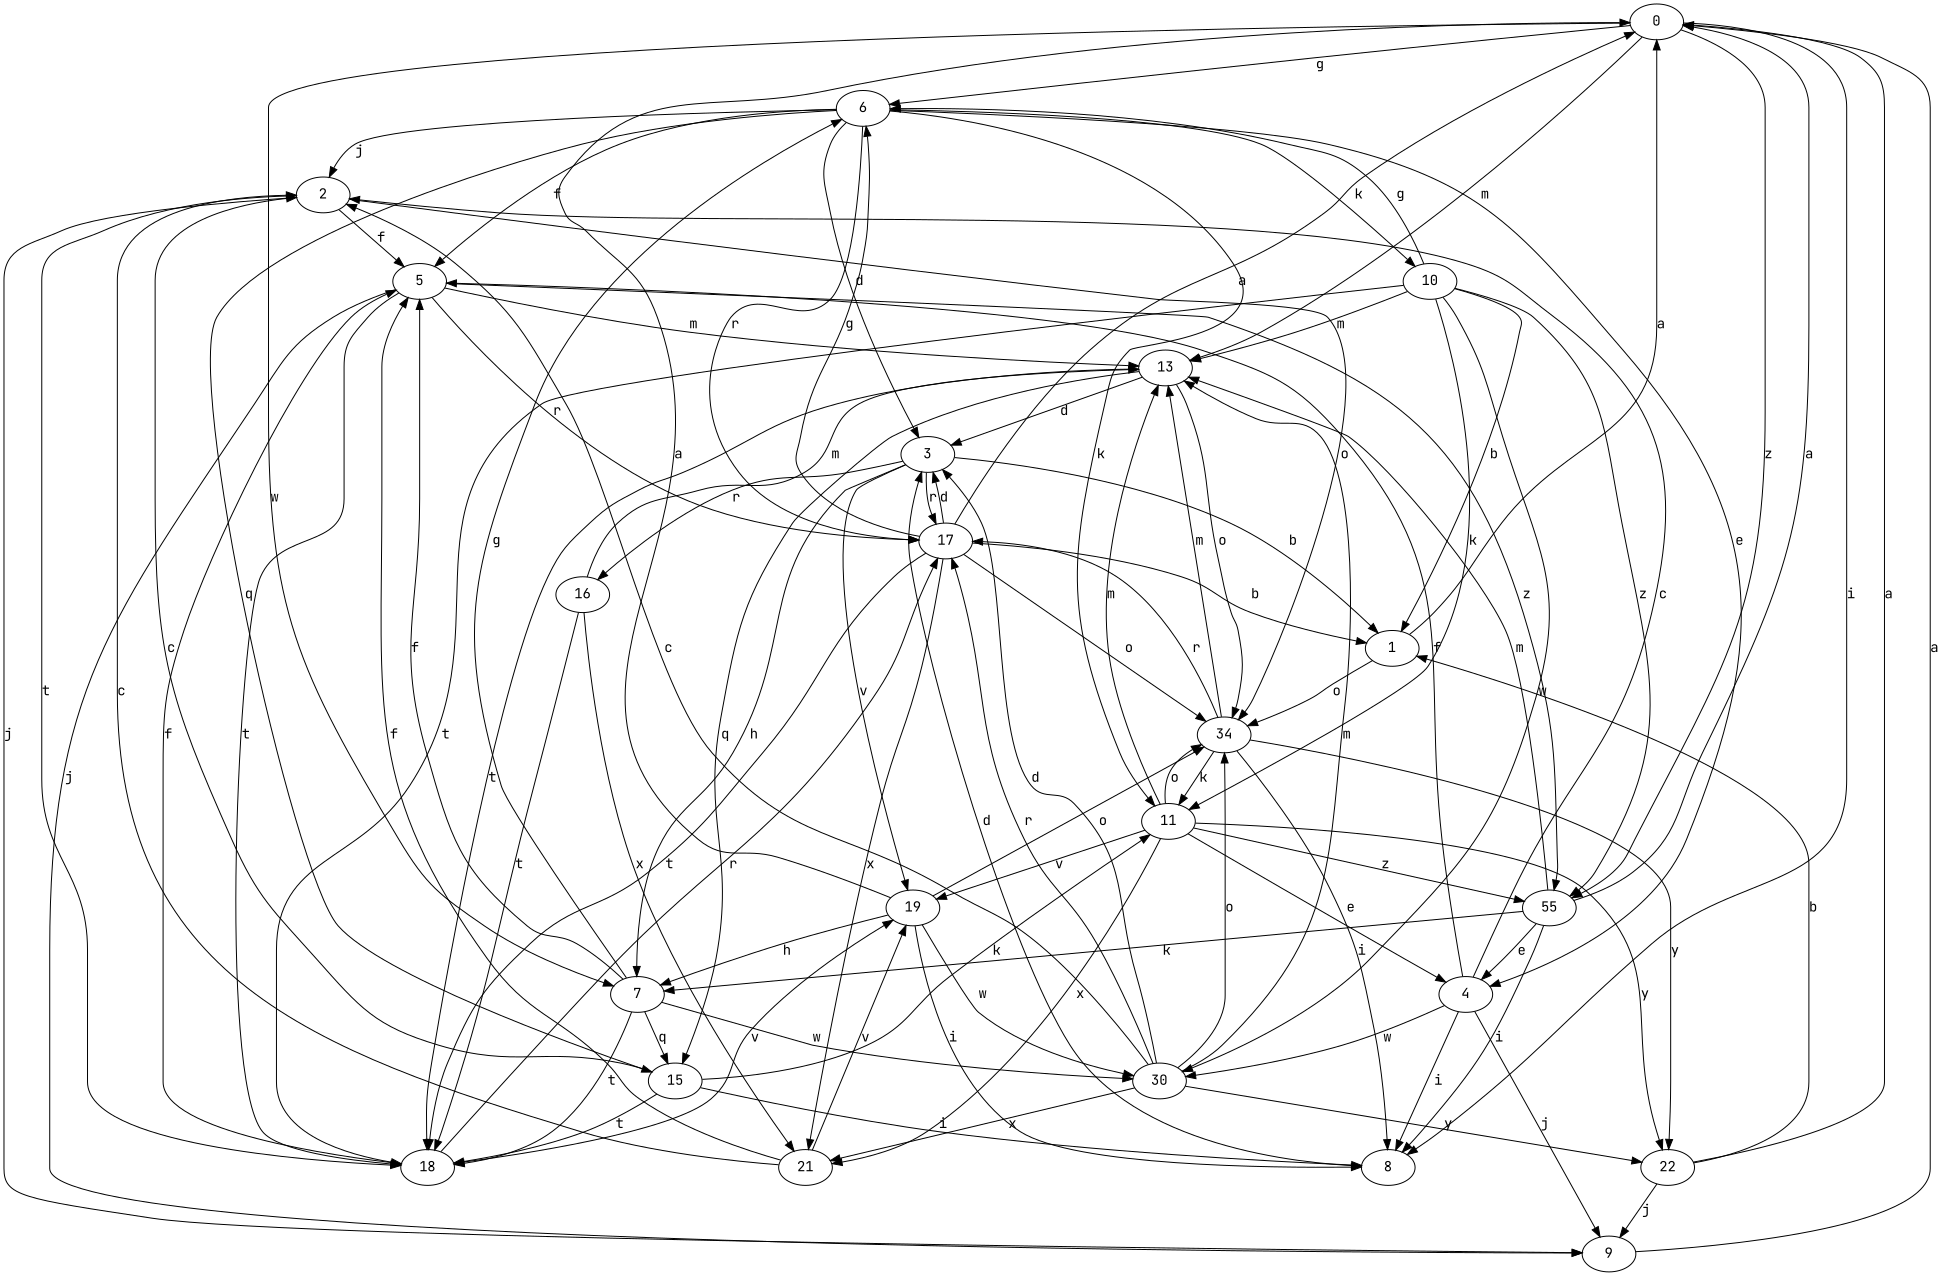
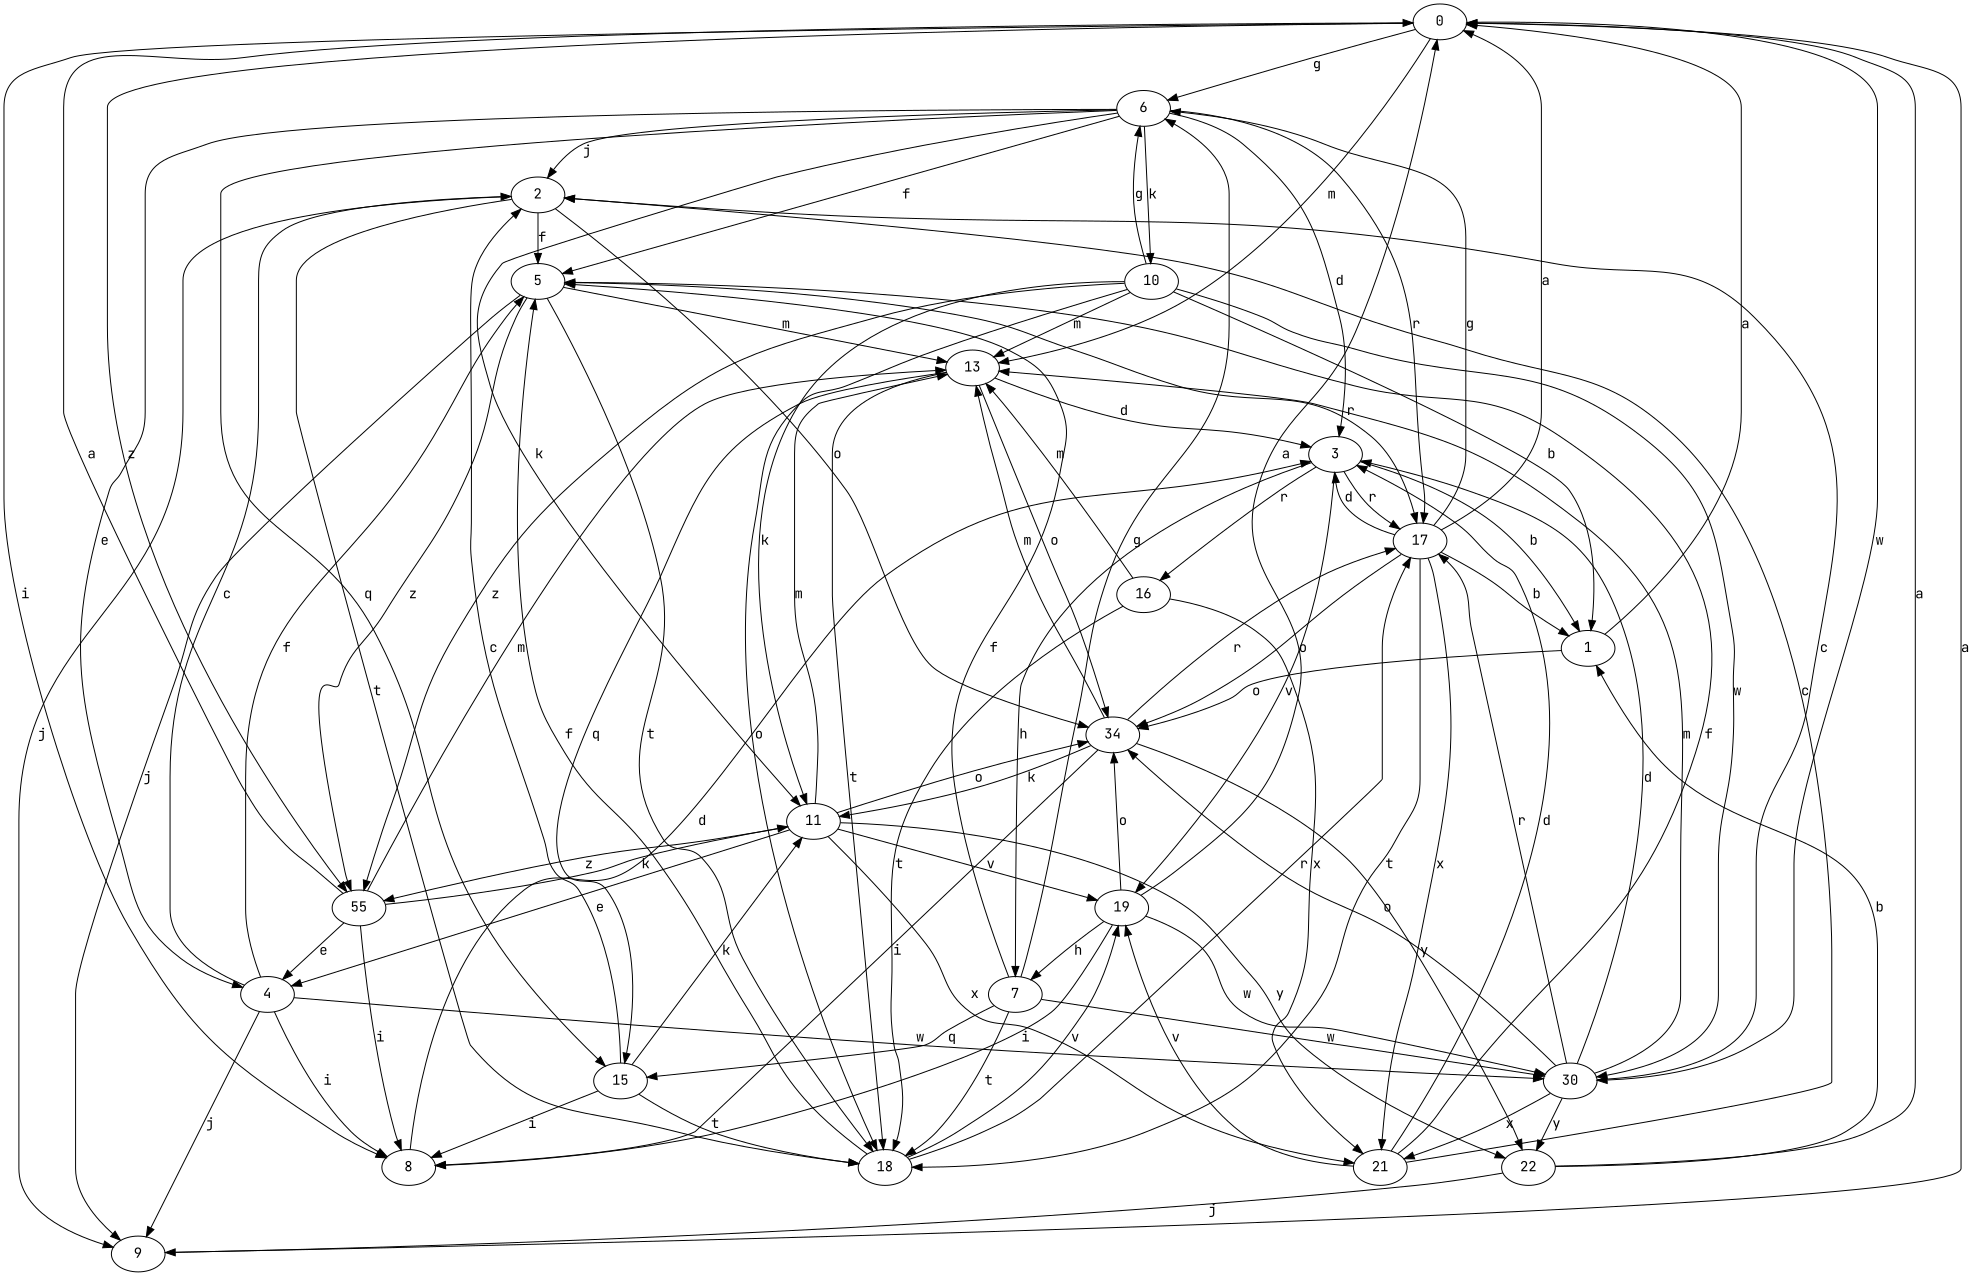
edge "0" -> "7": now "0" -> "30"
edge "10" -> "18": label "t" -> "o"
edge "21" -> "3": added, label "d"
edge "55" -> "7": now "55" -> "11"
